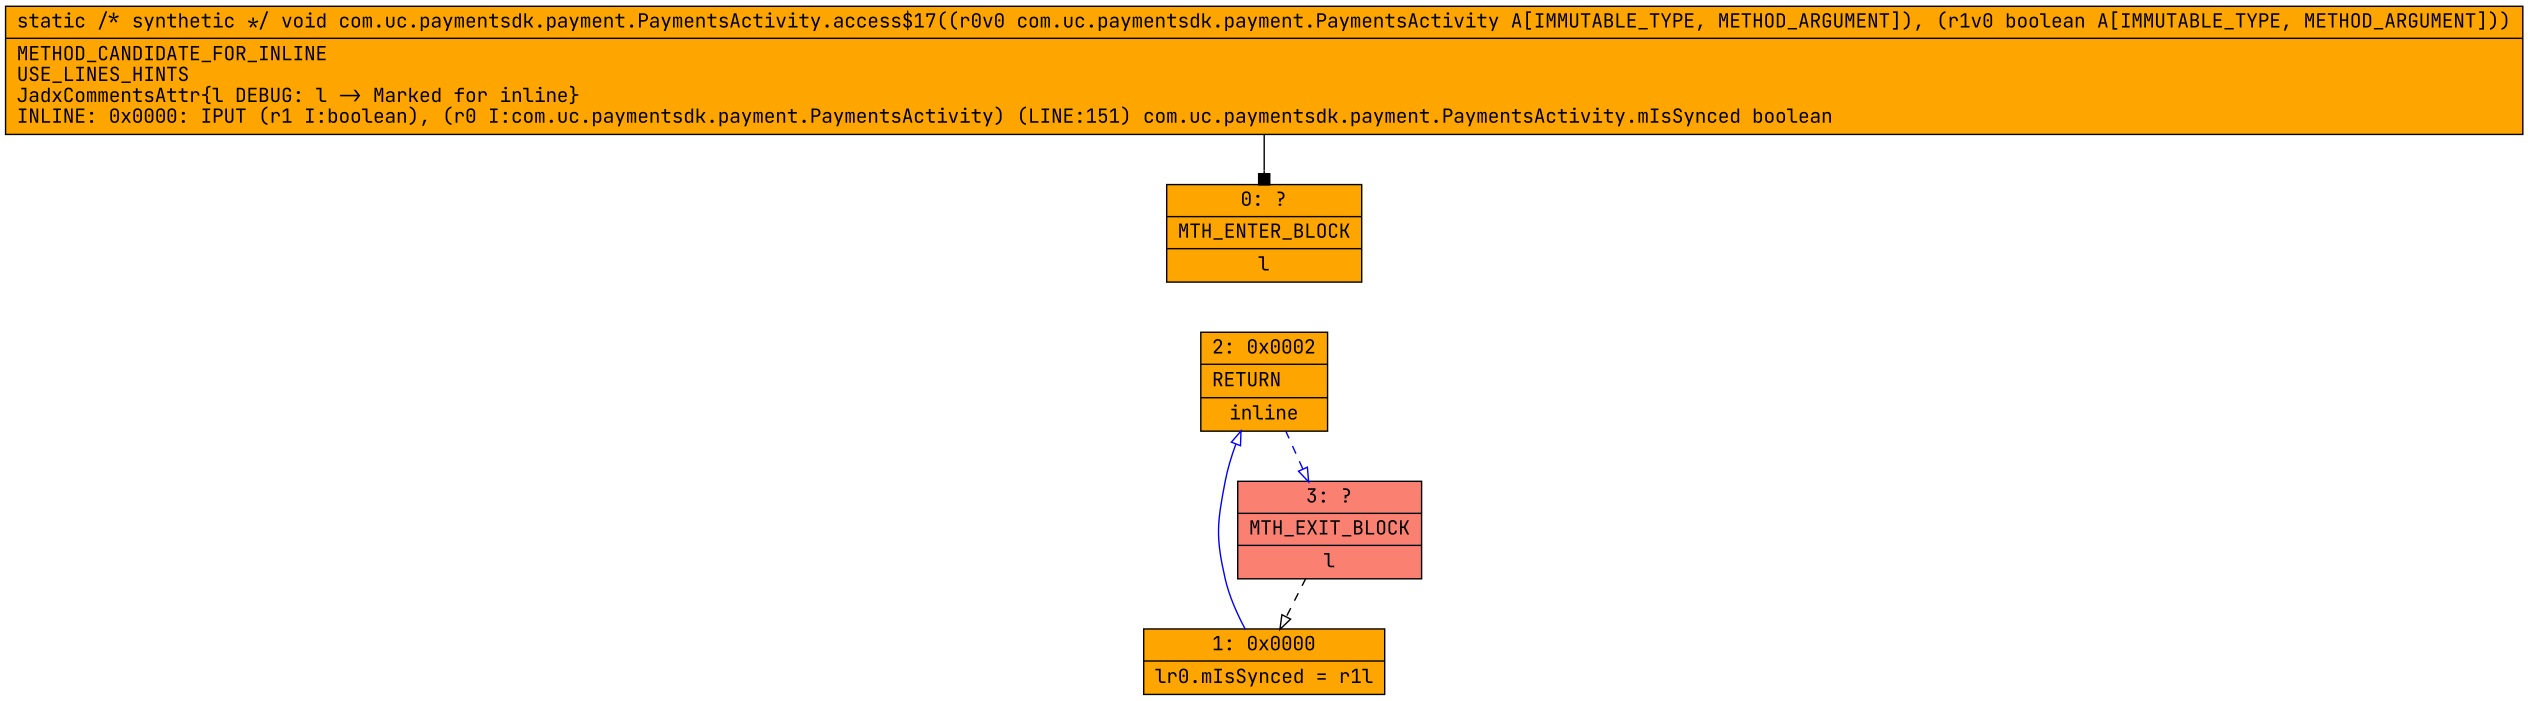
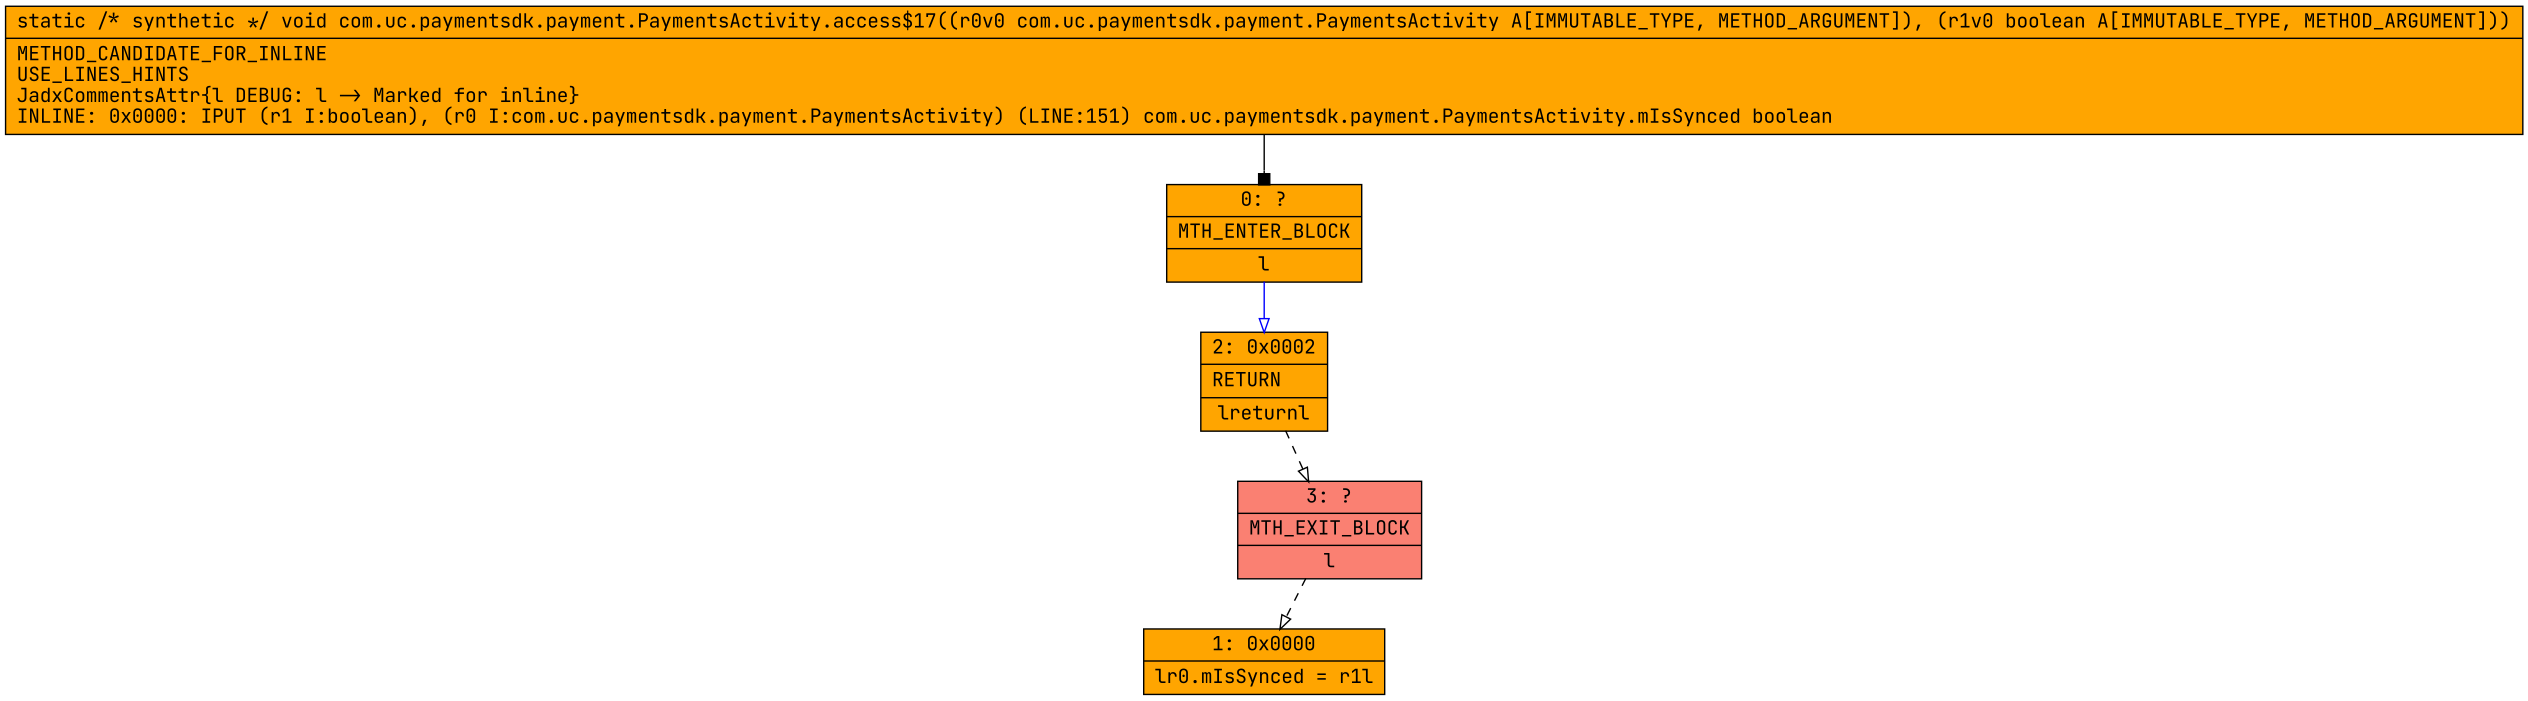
node "2: 0x0002": text "inline" -> "lreturnl"
edge "2: 0x0002" -> "3: ?": color blue -> black
edge "1: 0x0000" -> "2: 0x0002": now "0: ?" -> "2: 0x0002"
